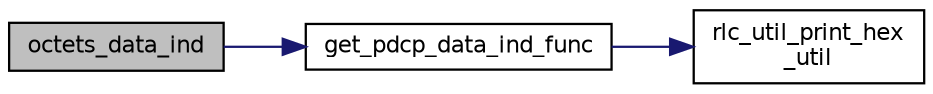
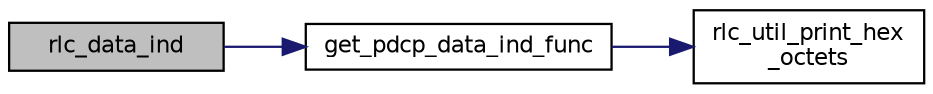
node "octets_data_ind": label "octets_data_ind" -> "rlc_data_ind"
node "rlc_util_print_hex _util": label "rlc_util_print_hex _util" -> "rlc_util_print_hex _octets"
